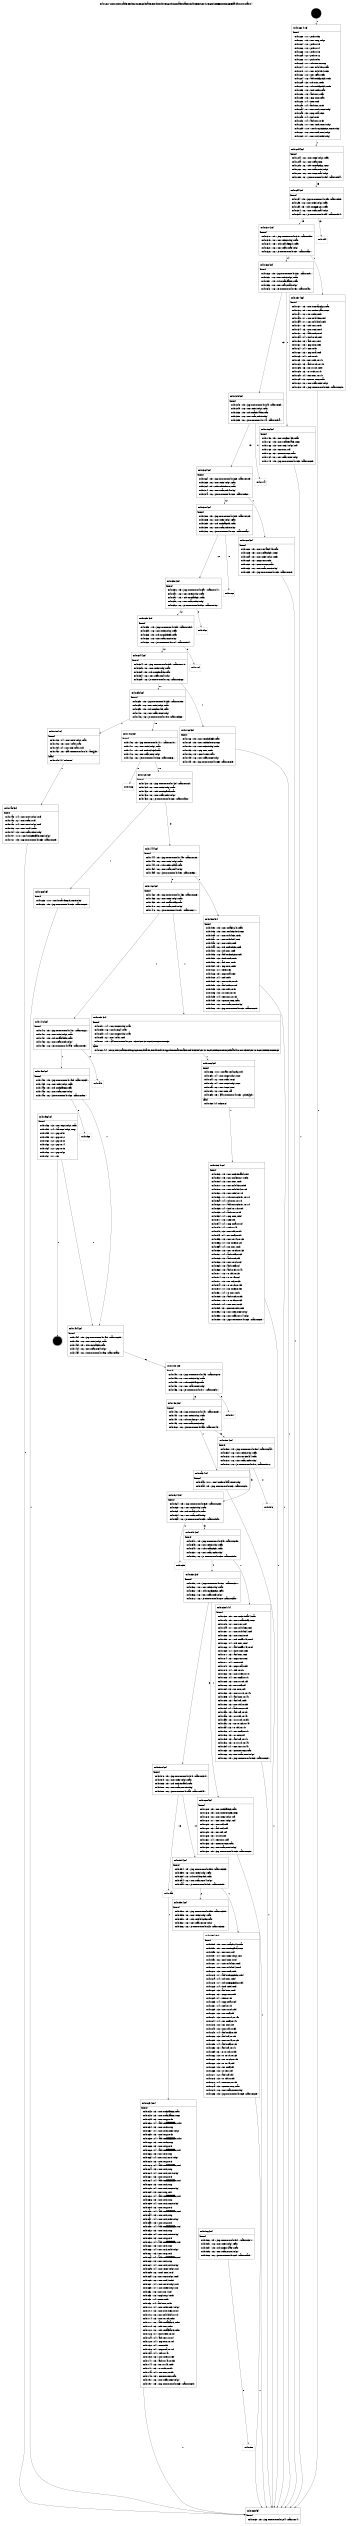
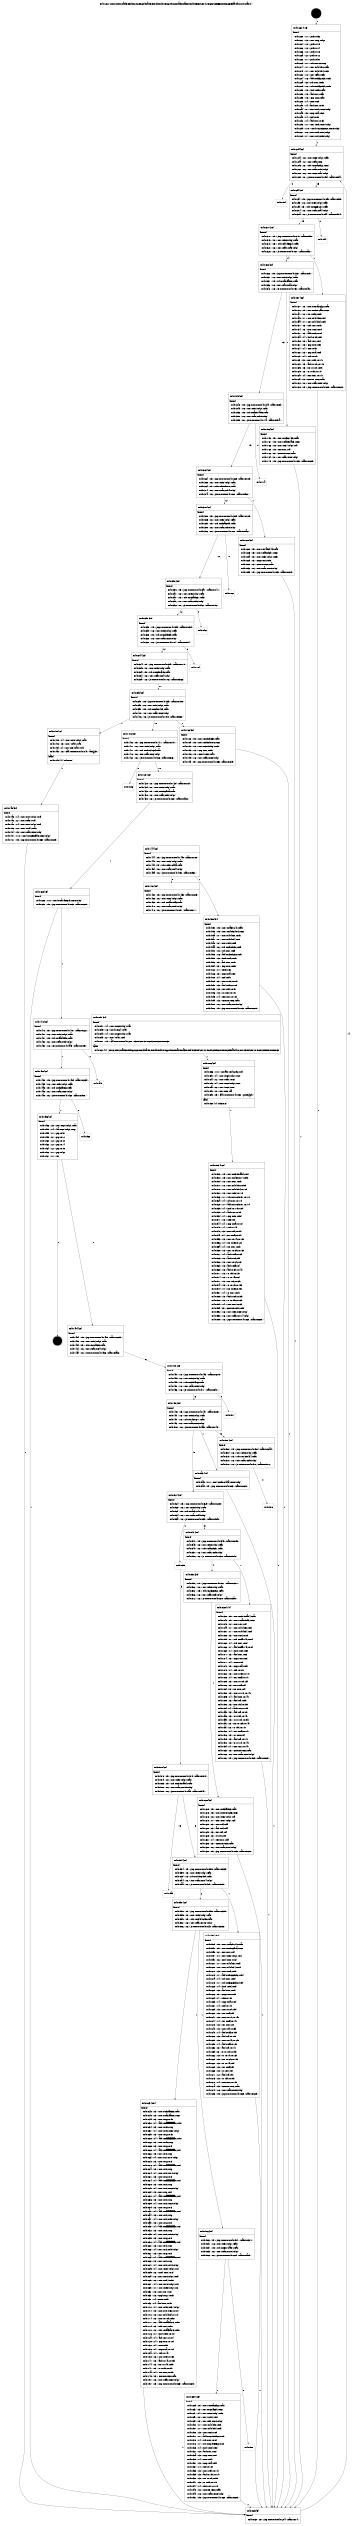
node "0x401e54": added
edge "0x4012f4 [28]" -> "0x401df4": label " 13" -> " 0"
edge "0x4013d4 [28]" -> "0x4017c6 [30]": now "0x4013f0 [28]" -> "0x4017c6 [30]"
edge "0x401428 [28]" -> "0x401444 [28]": removed, label "9"
edge "0x401460 [28]" -> "0x4018d1 [21]": removed, label "1"
edge "0x401460 [28]" -> "0x40147c [28]": now "0x401c88 [15]" -> "0x40147c [28]"
edge "0x401498 [28]" -> "0x4014b4 [28]": now "0x401498 [28]" -> "0x401d56 [18]"
edge "0x401e69 [5]" -> "0x4012d4 [32]": added, label "14"
edge "0x401508 [28]" -> "0x401524 [28]": now "0x4014ec [28]" -> "0x401524 [28]"
edge "0x40155c [28]" -> "0x401578 [28]": now "0x401e3b" -> "0x401578 [28]"
edge "0x401578 [28]" -> "0x401594 [28]": label " 10" -> " 3"
edge "0x401dad" -> "0x401643 [281]": now "0x4015b0 [28]" -> "0x401643 [281]"
edge "0x4015b0 [28]" -> "0x4015cc [28]": added, label "1"
node "0x401ced [105]": added
